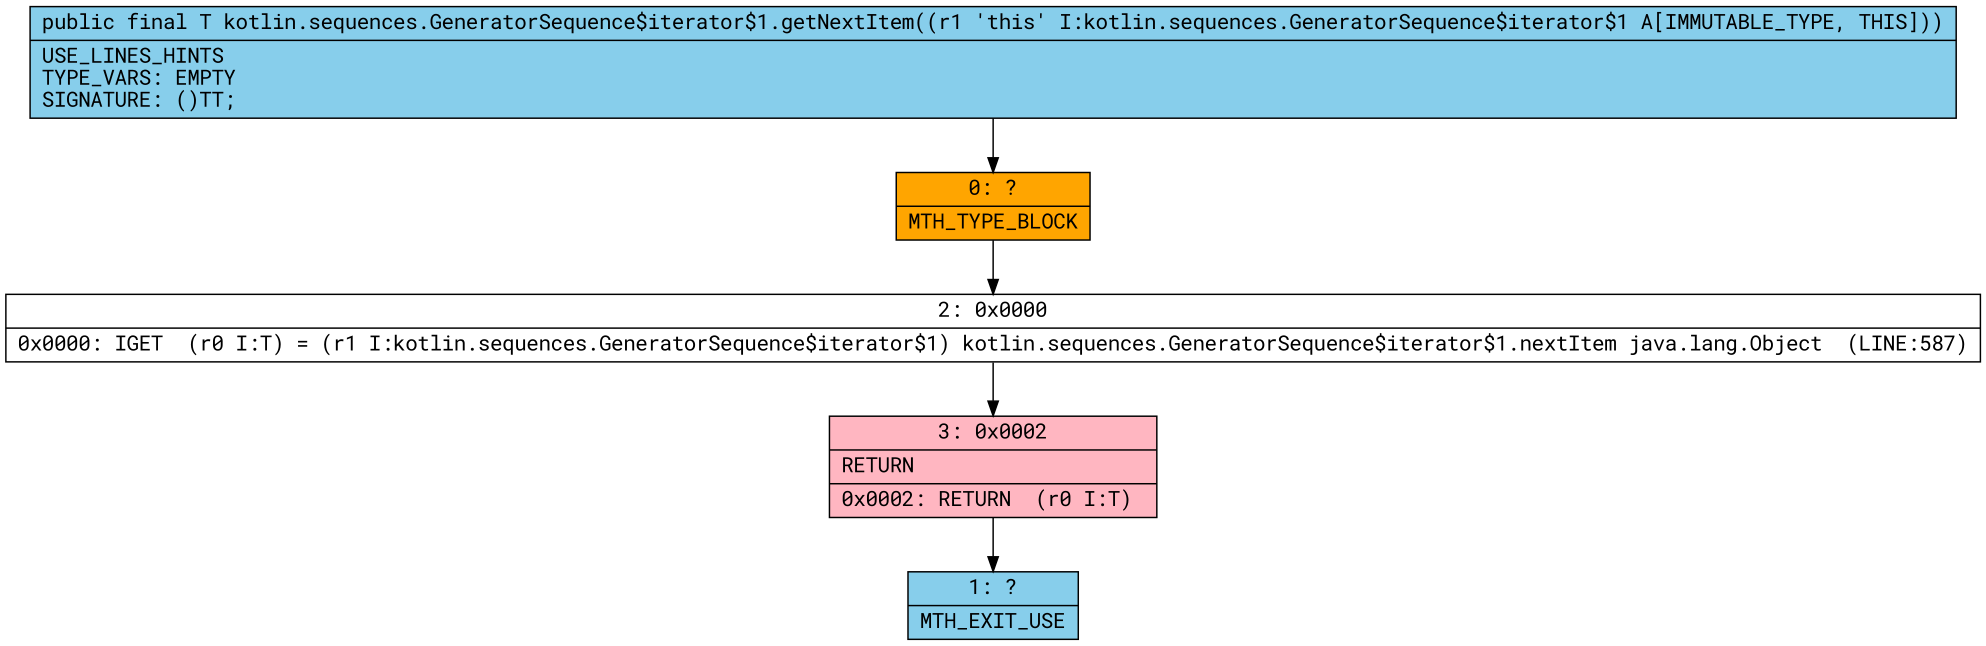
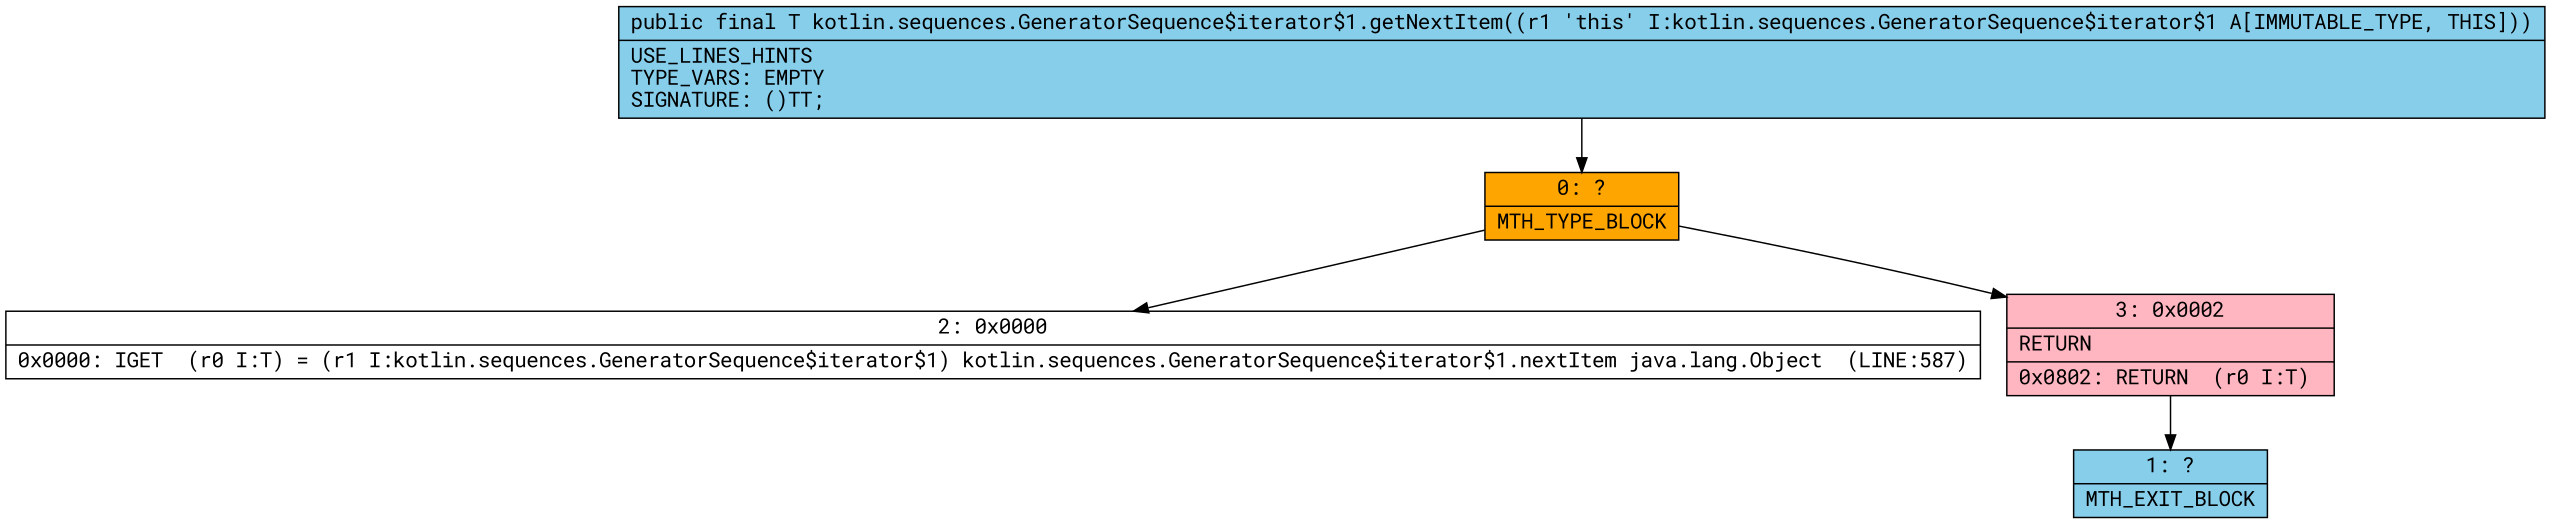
edge "2: 0x0000" -> "3: 0x0002": now "0: ?" -> "3: 0x0002"
node "3: 0x0002": text "0x0002: RETURN  (r0 I:T)" -> "0x0802: RETURN  (r0 I:T)"
node "1: ?": text "MTH_EXIT_USE" -> "MTH_EXIT_BLOCK"
